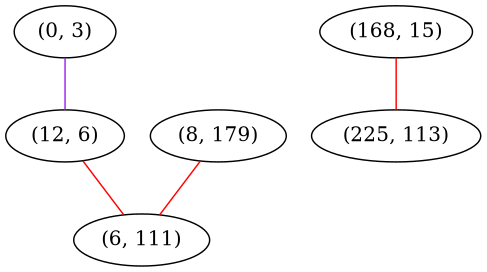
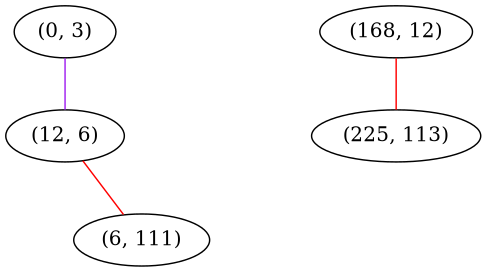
node "(168, 15)": label "(168, 15)" -> "(168, 12)"
node "(8, 179)": removed
